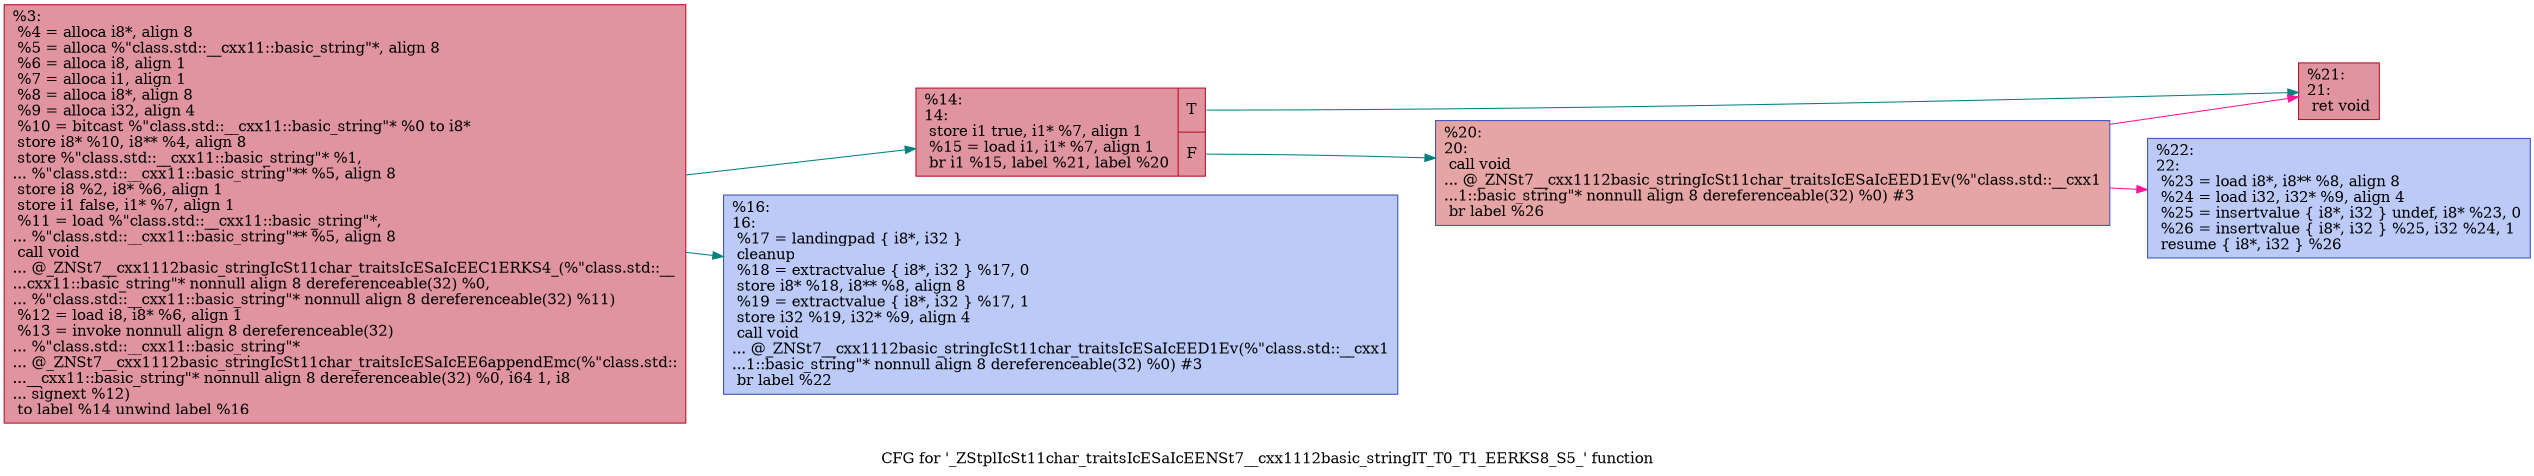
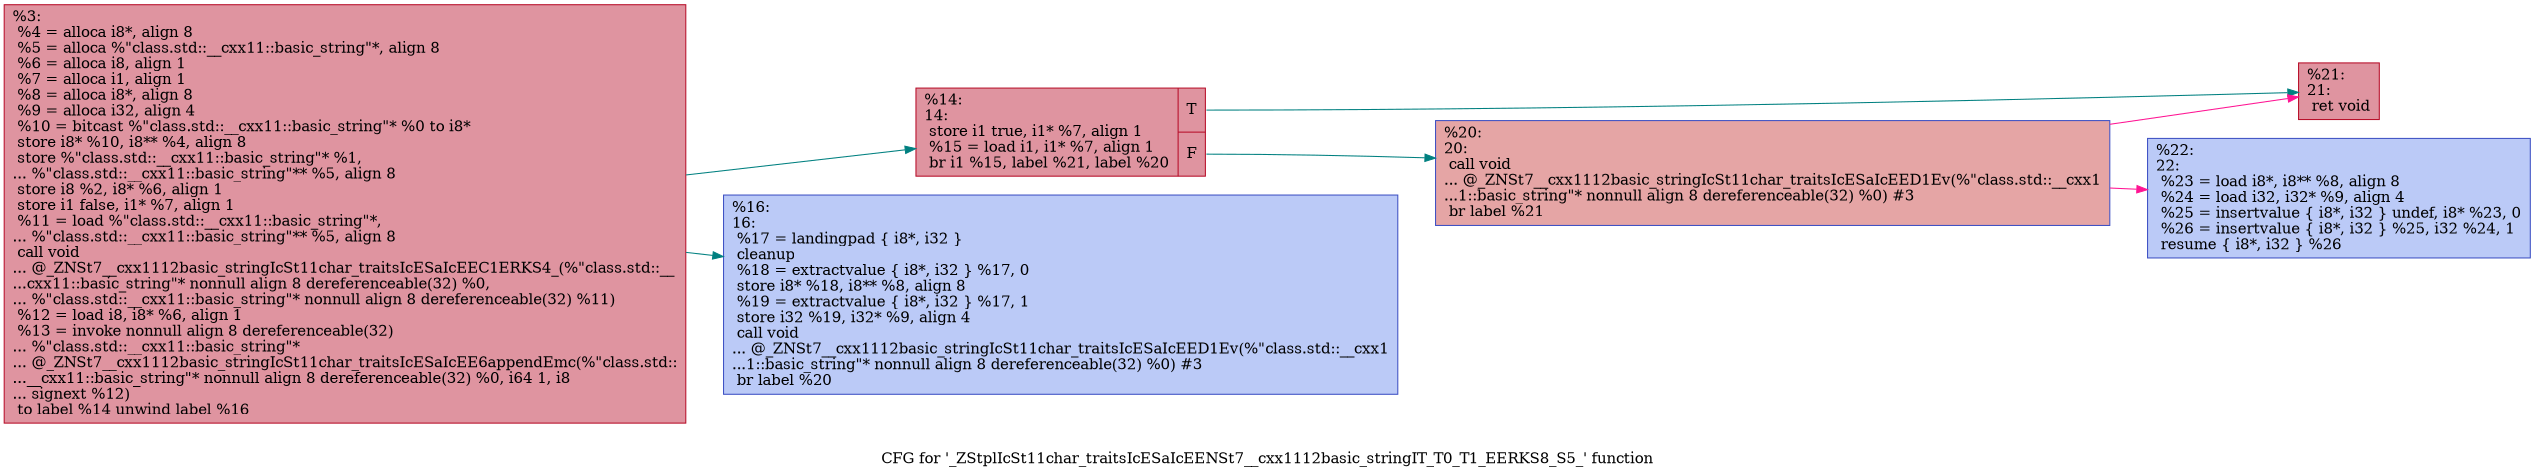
node "%20:": text "br label %26" -> "br label %21"
node "%16:": text "br label %22" -> "br label %20"
